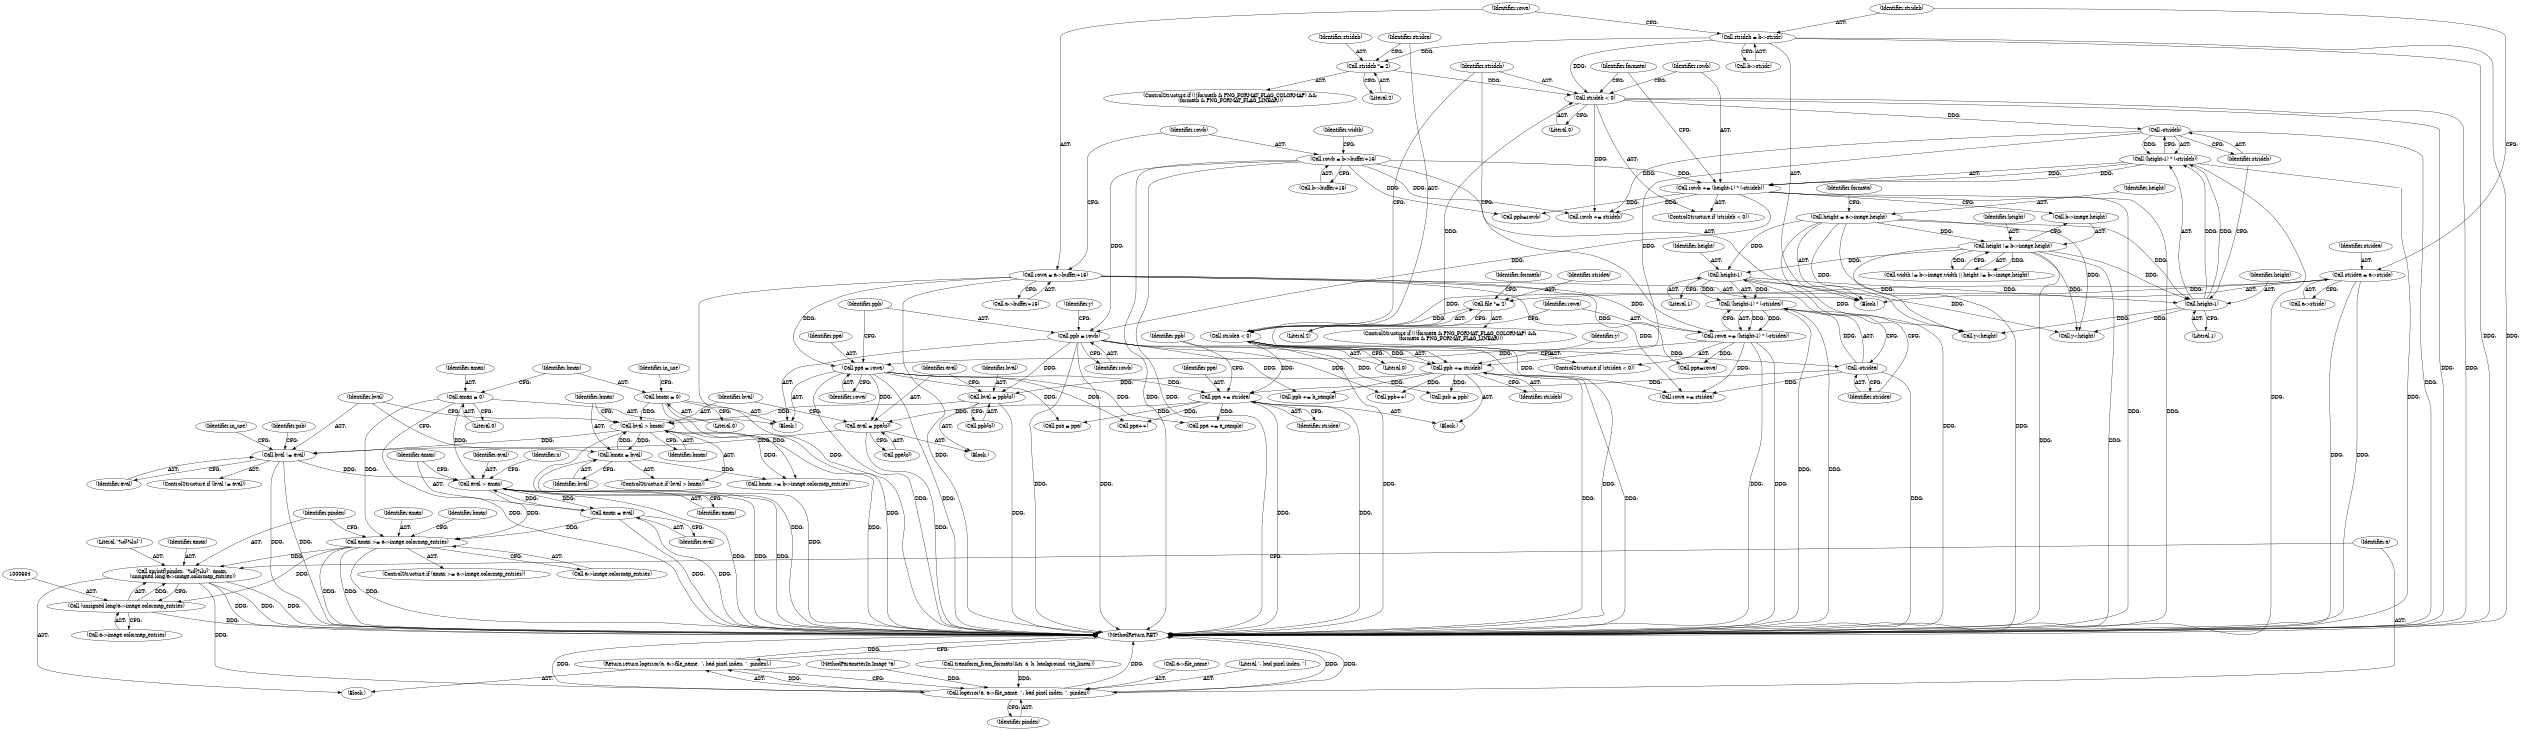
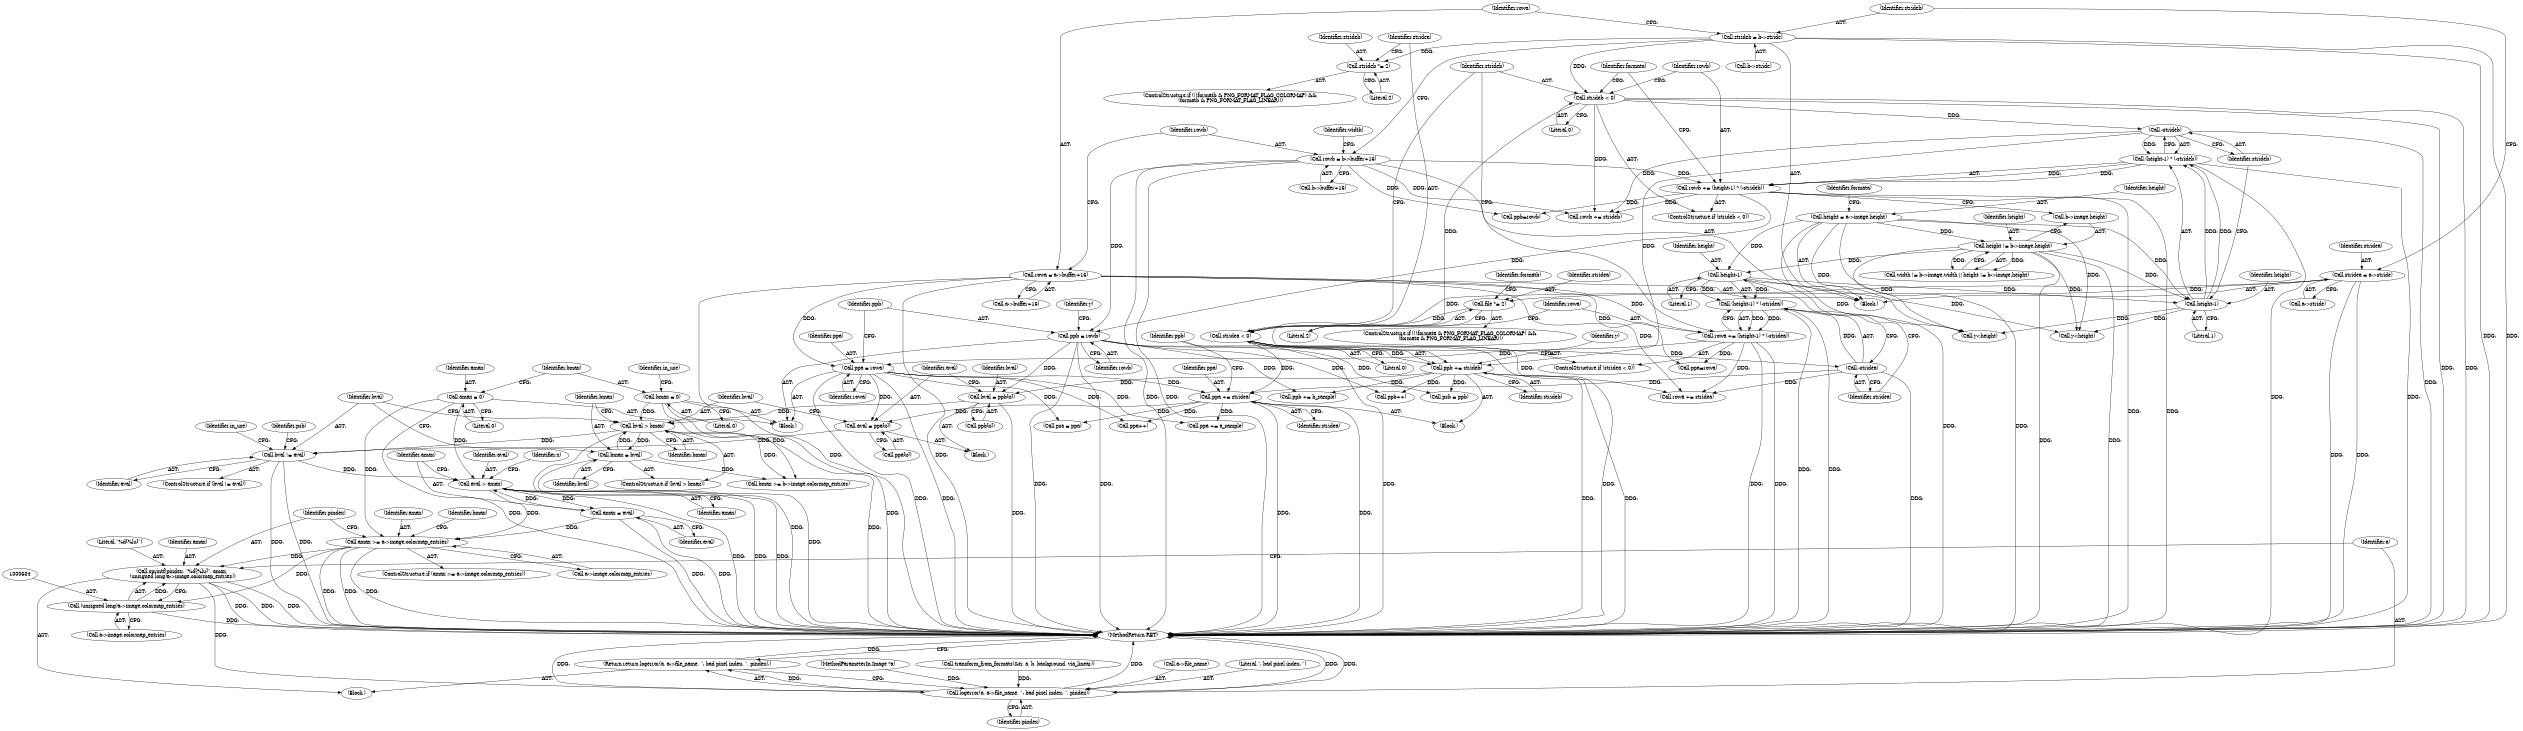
edge "(Call,strideb = b->stride)" -> "(Call,b->stride)": now "(Call,strideb = b->stride)" -> "(Call,rowb = b->buffer+16)"
edge "(Call,strideb *= 2)" -> "(Call,strideb < 0)": removed, label "DDG:"
edge "(Call,aval = ppa[x])" -> "(MethodReturn,RET)": removed, label "DDG:"
